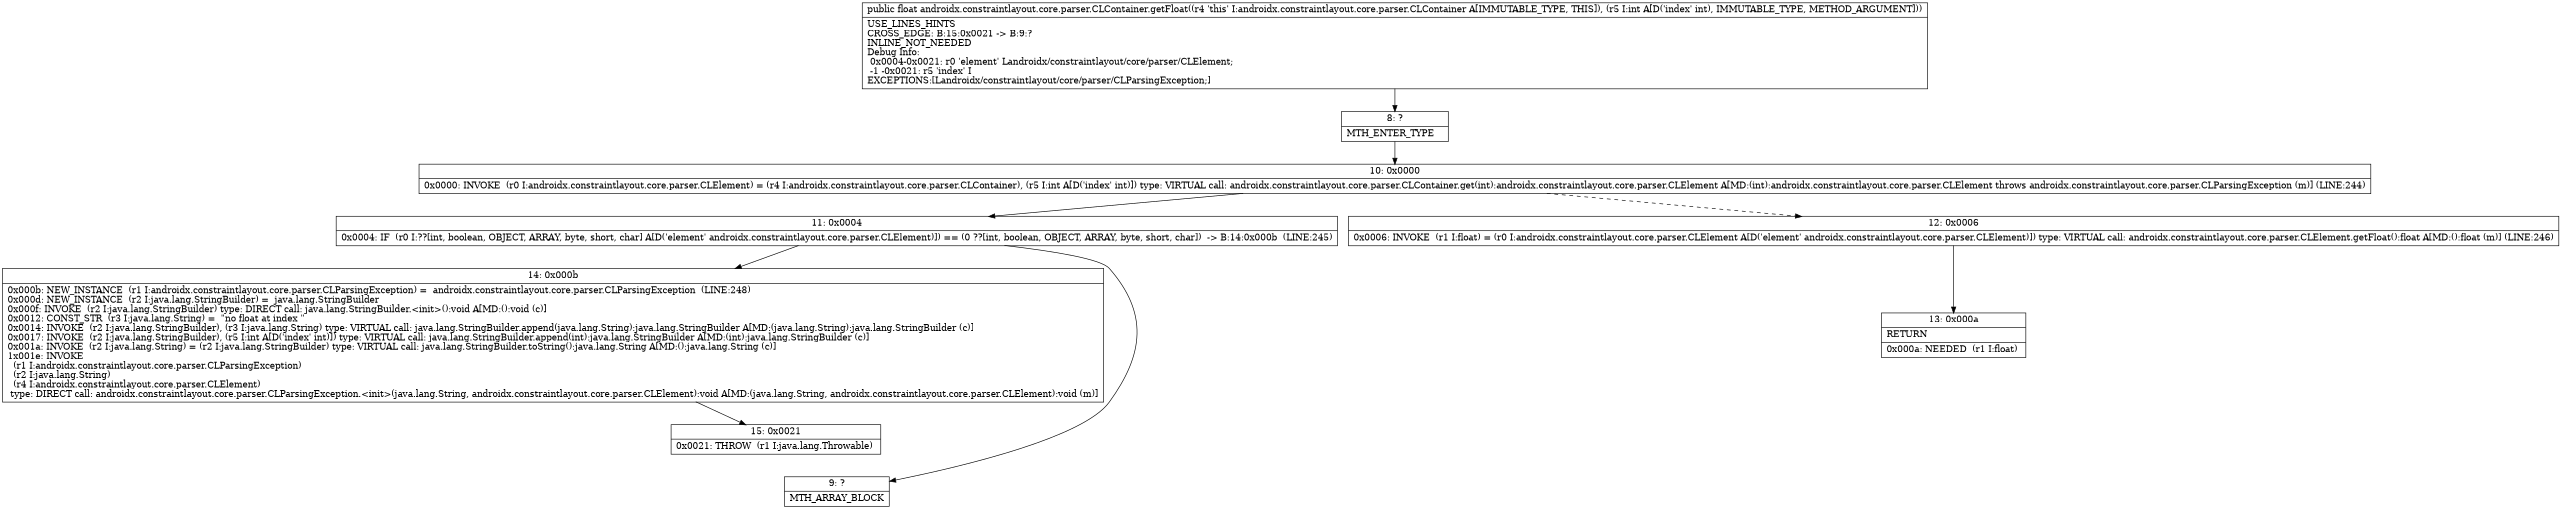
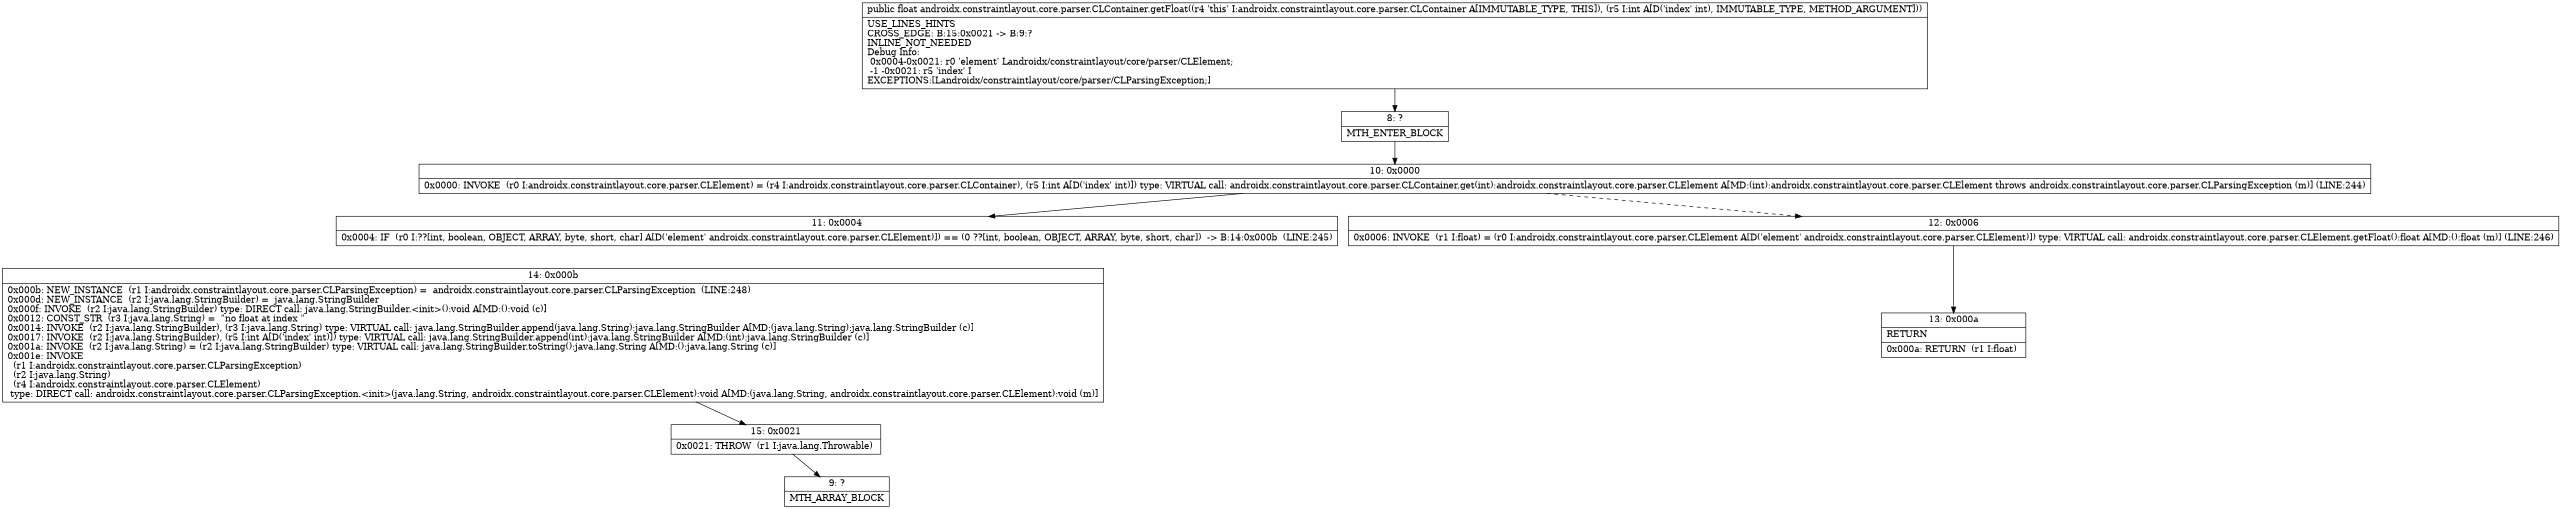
node "8: ?": text "MTH_ENTER_TYPE" -> "MTH_ENTER_BLOCK"
edge "11: 0x0004" -> "14: 0x000b": removed
node "13: 0x000a": text "0x000a: NEEDED  (r1 I:float)" -> "0x000a: RETURN  (r1 I:float)"
node "14: 0x000b": text "1x001e: INVOKE" -> "0x001e: INVOKE"
edge "11: 0x0004" -> "9: ?": now "15: 0x0021" -> "9: ?"
